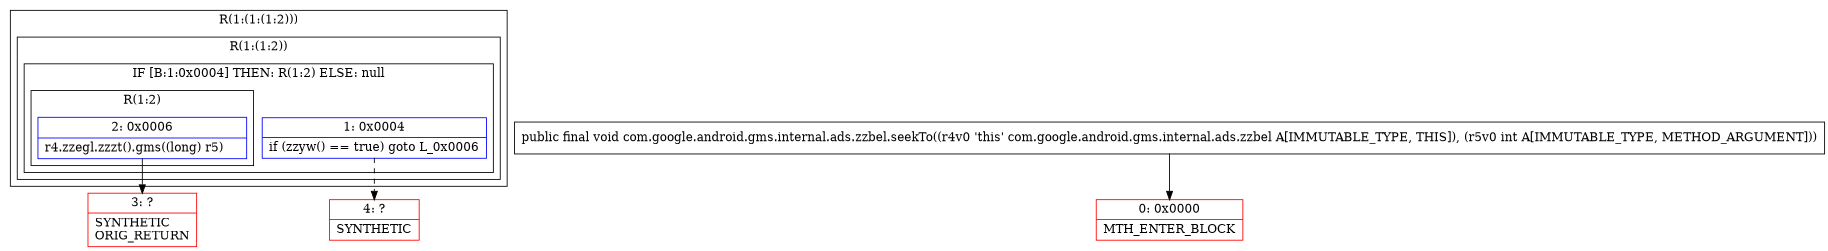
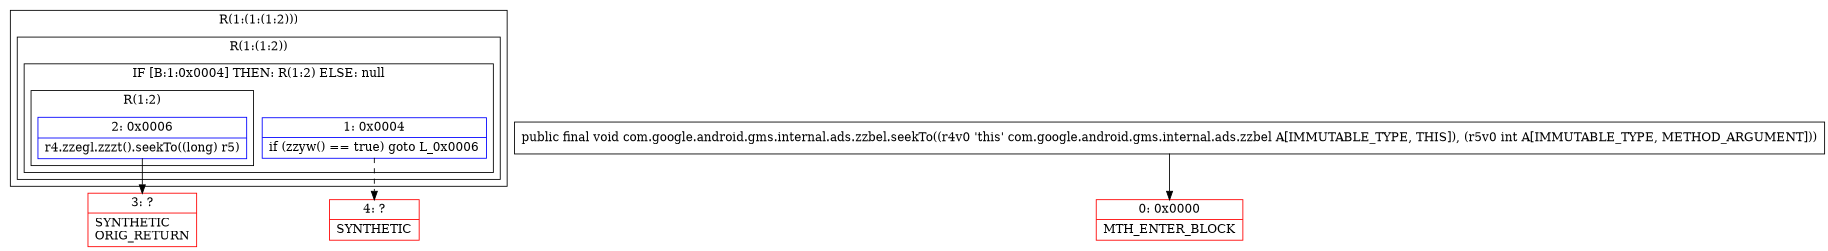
node "2: 0x0006": text "r4.zzegl.zzzt().gms((long) r5)" -> "r4.zzegl.zzzt().seekTo((long) r5)"
